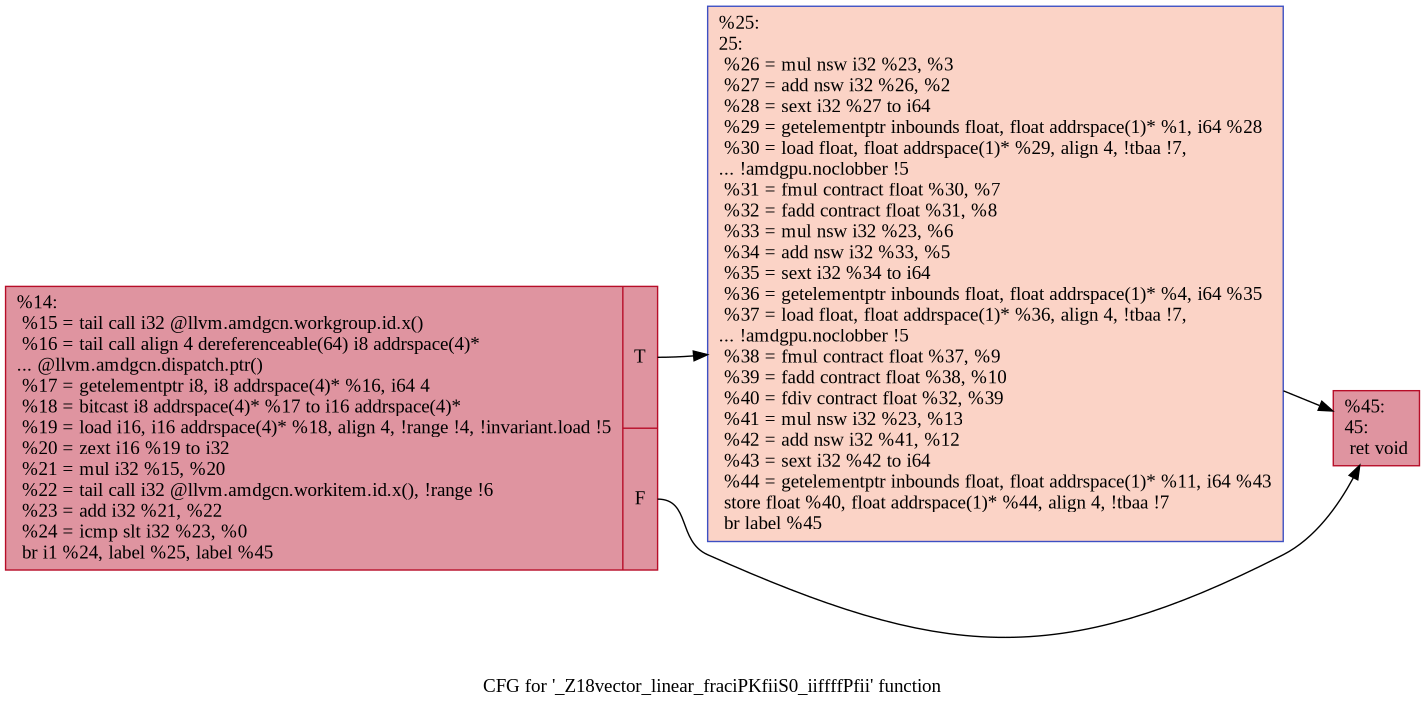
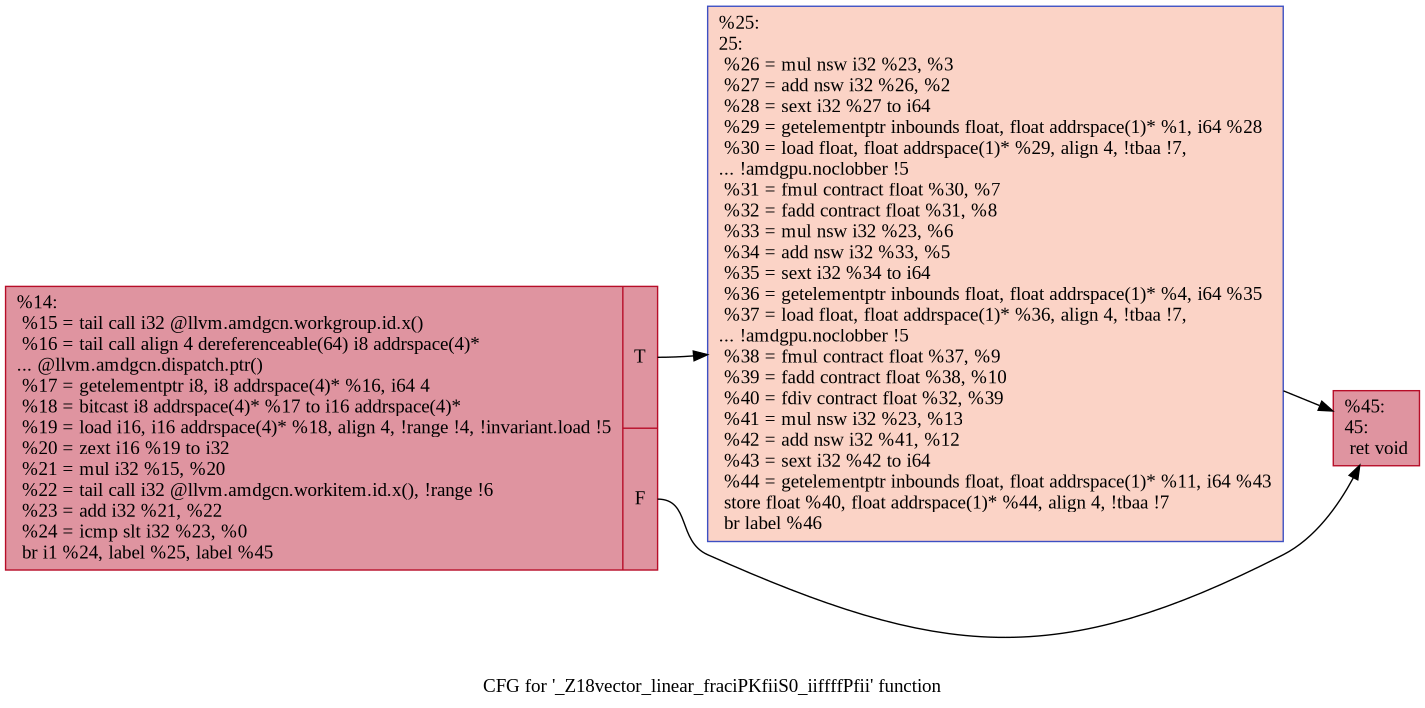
node "%25:": text "br label %45" -> "br label %46"
